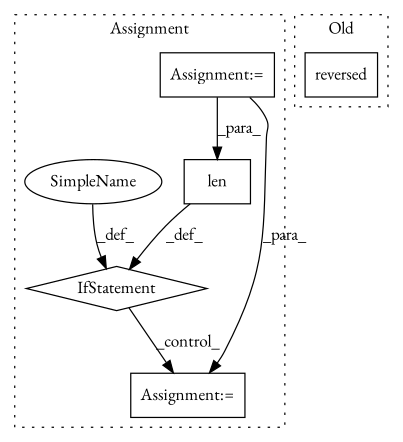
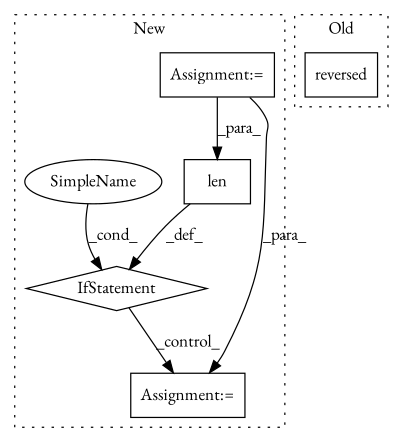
cluster "Assignment": label "Assignment" -> "New"
edge "SimpleName" -> "IfStatement": label "_def_" -> "_cond_"
